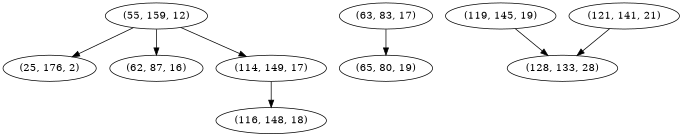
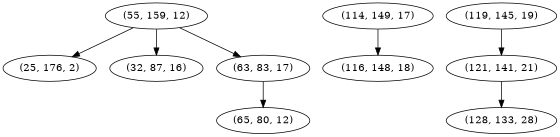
edge "(55, 159, 12)" -> "(114, 149, 17)": now "(55, 159, 12)" -> "(63, 83, 17)"
edge "(119, 145, 19)" -> "(128, 133, 28)": now "(119, 145, 19)" -> "(121, 141, 21)"
node "(62, 87, 16)": label "(62, 87, 16)" -> "(32, 87, 16)"
node "(65, 80, 19)": label "(65, 80, 19)" -> "(65, 80, 12)"
